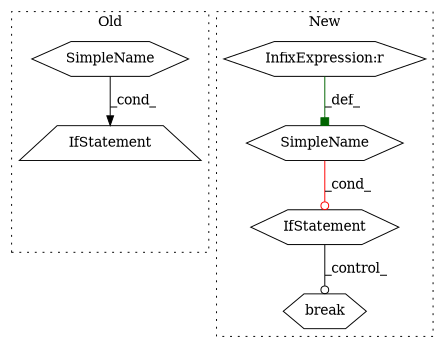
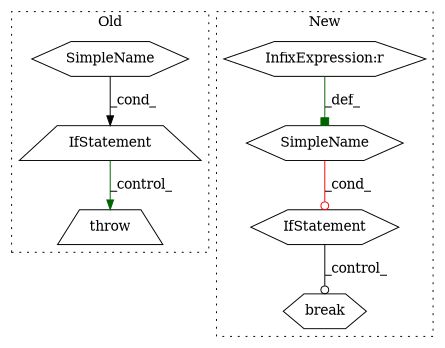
node "throw": added
